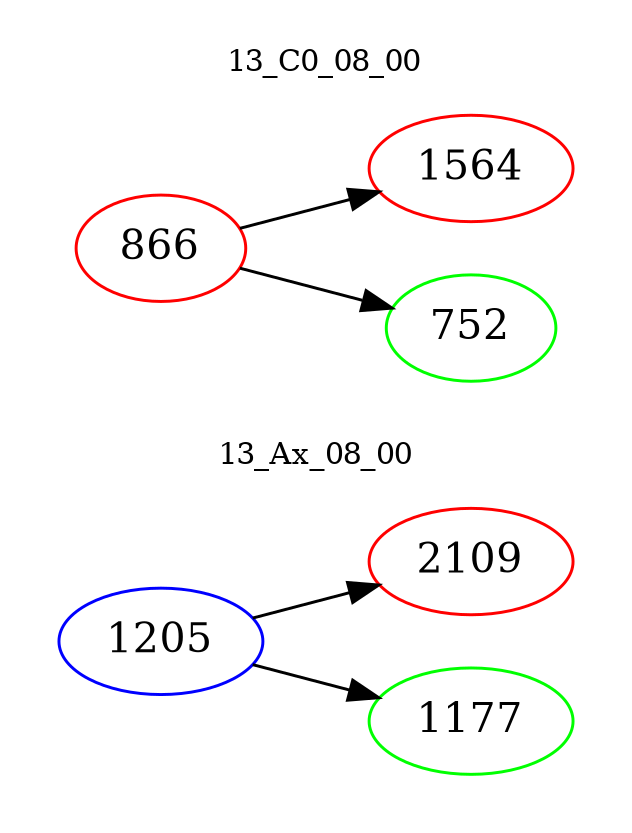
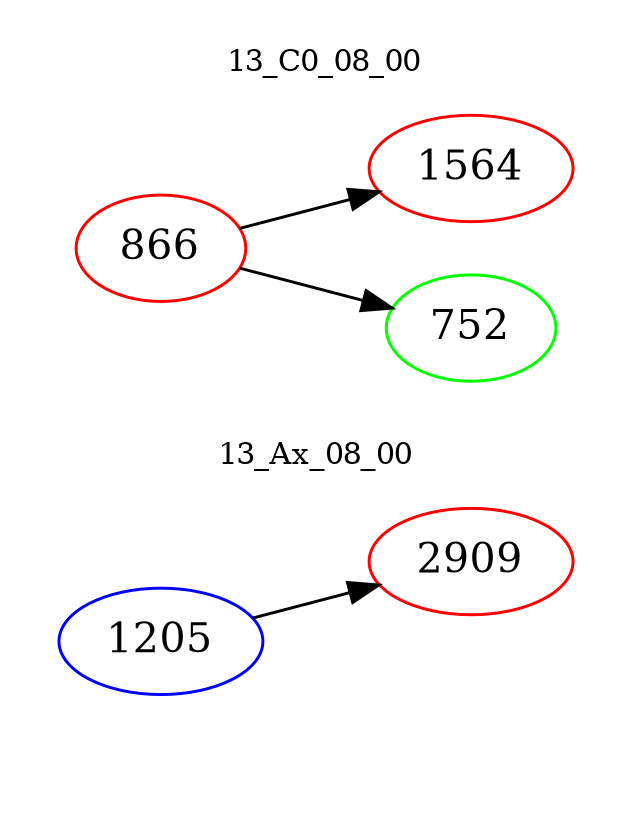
node "2109": label "2109" -> "2909"
node "1177": removed
